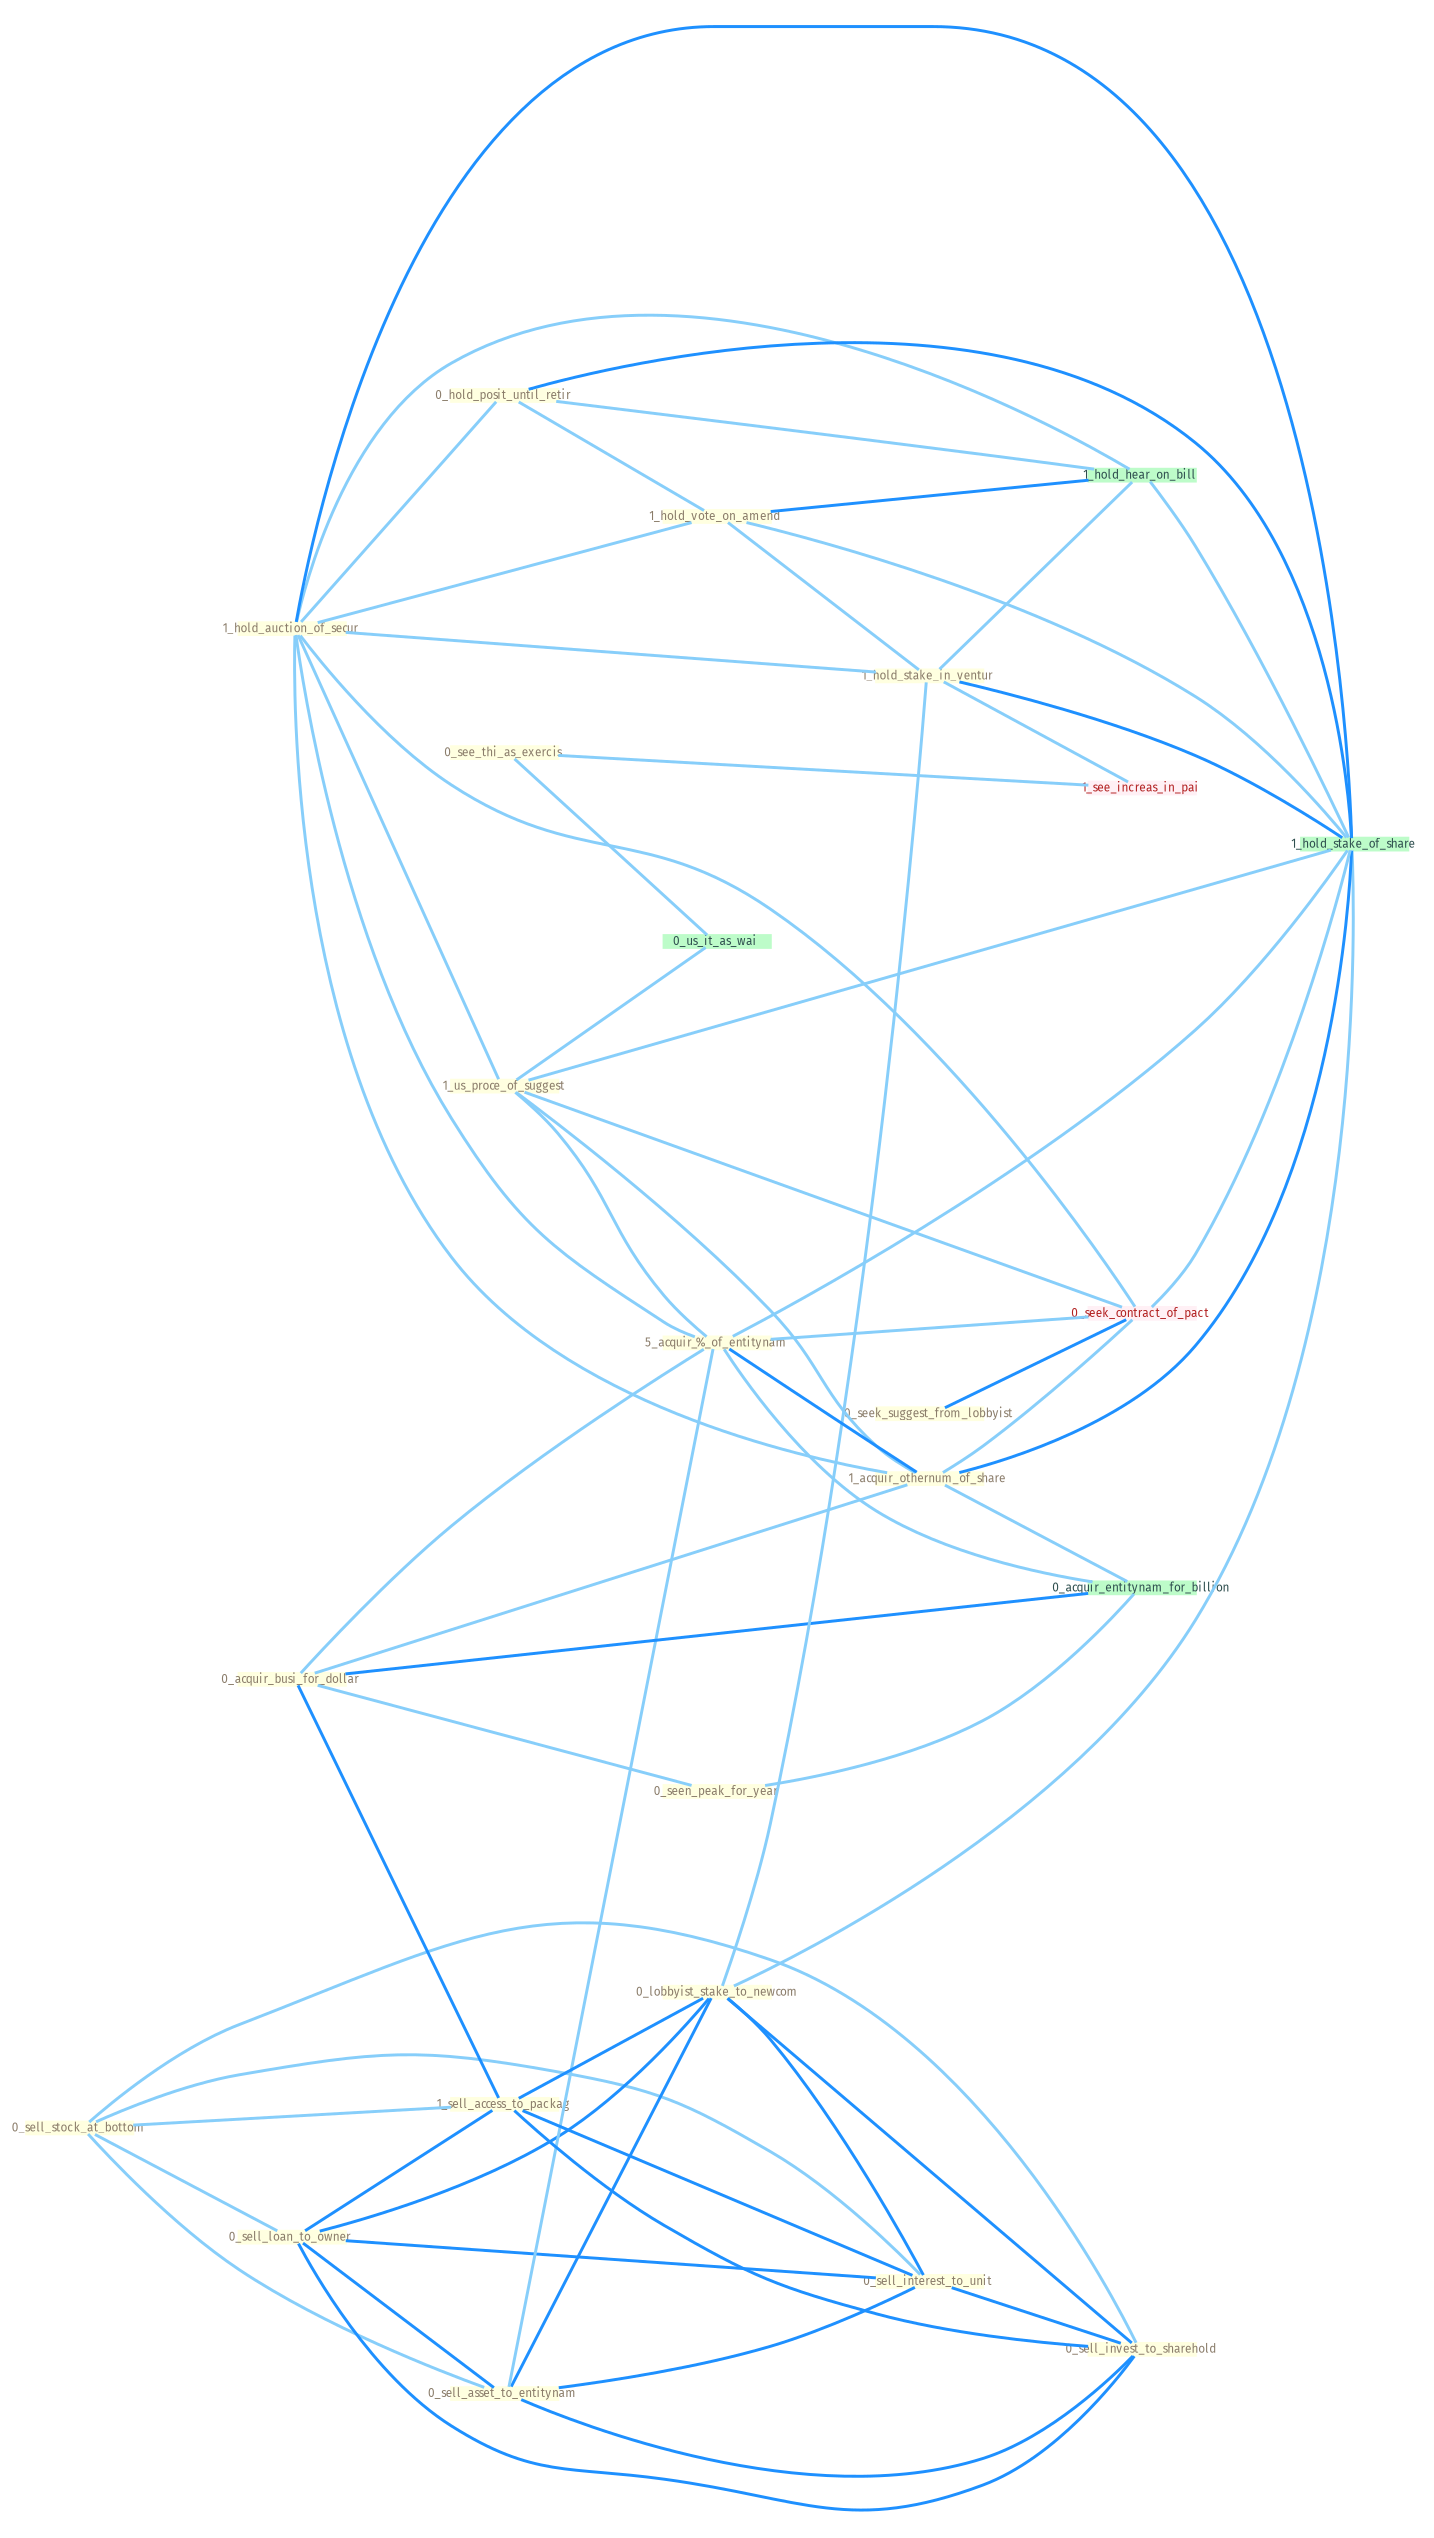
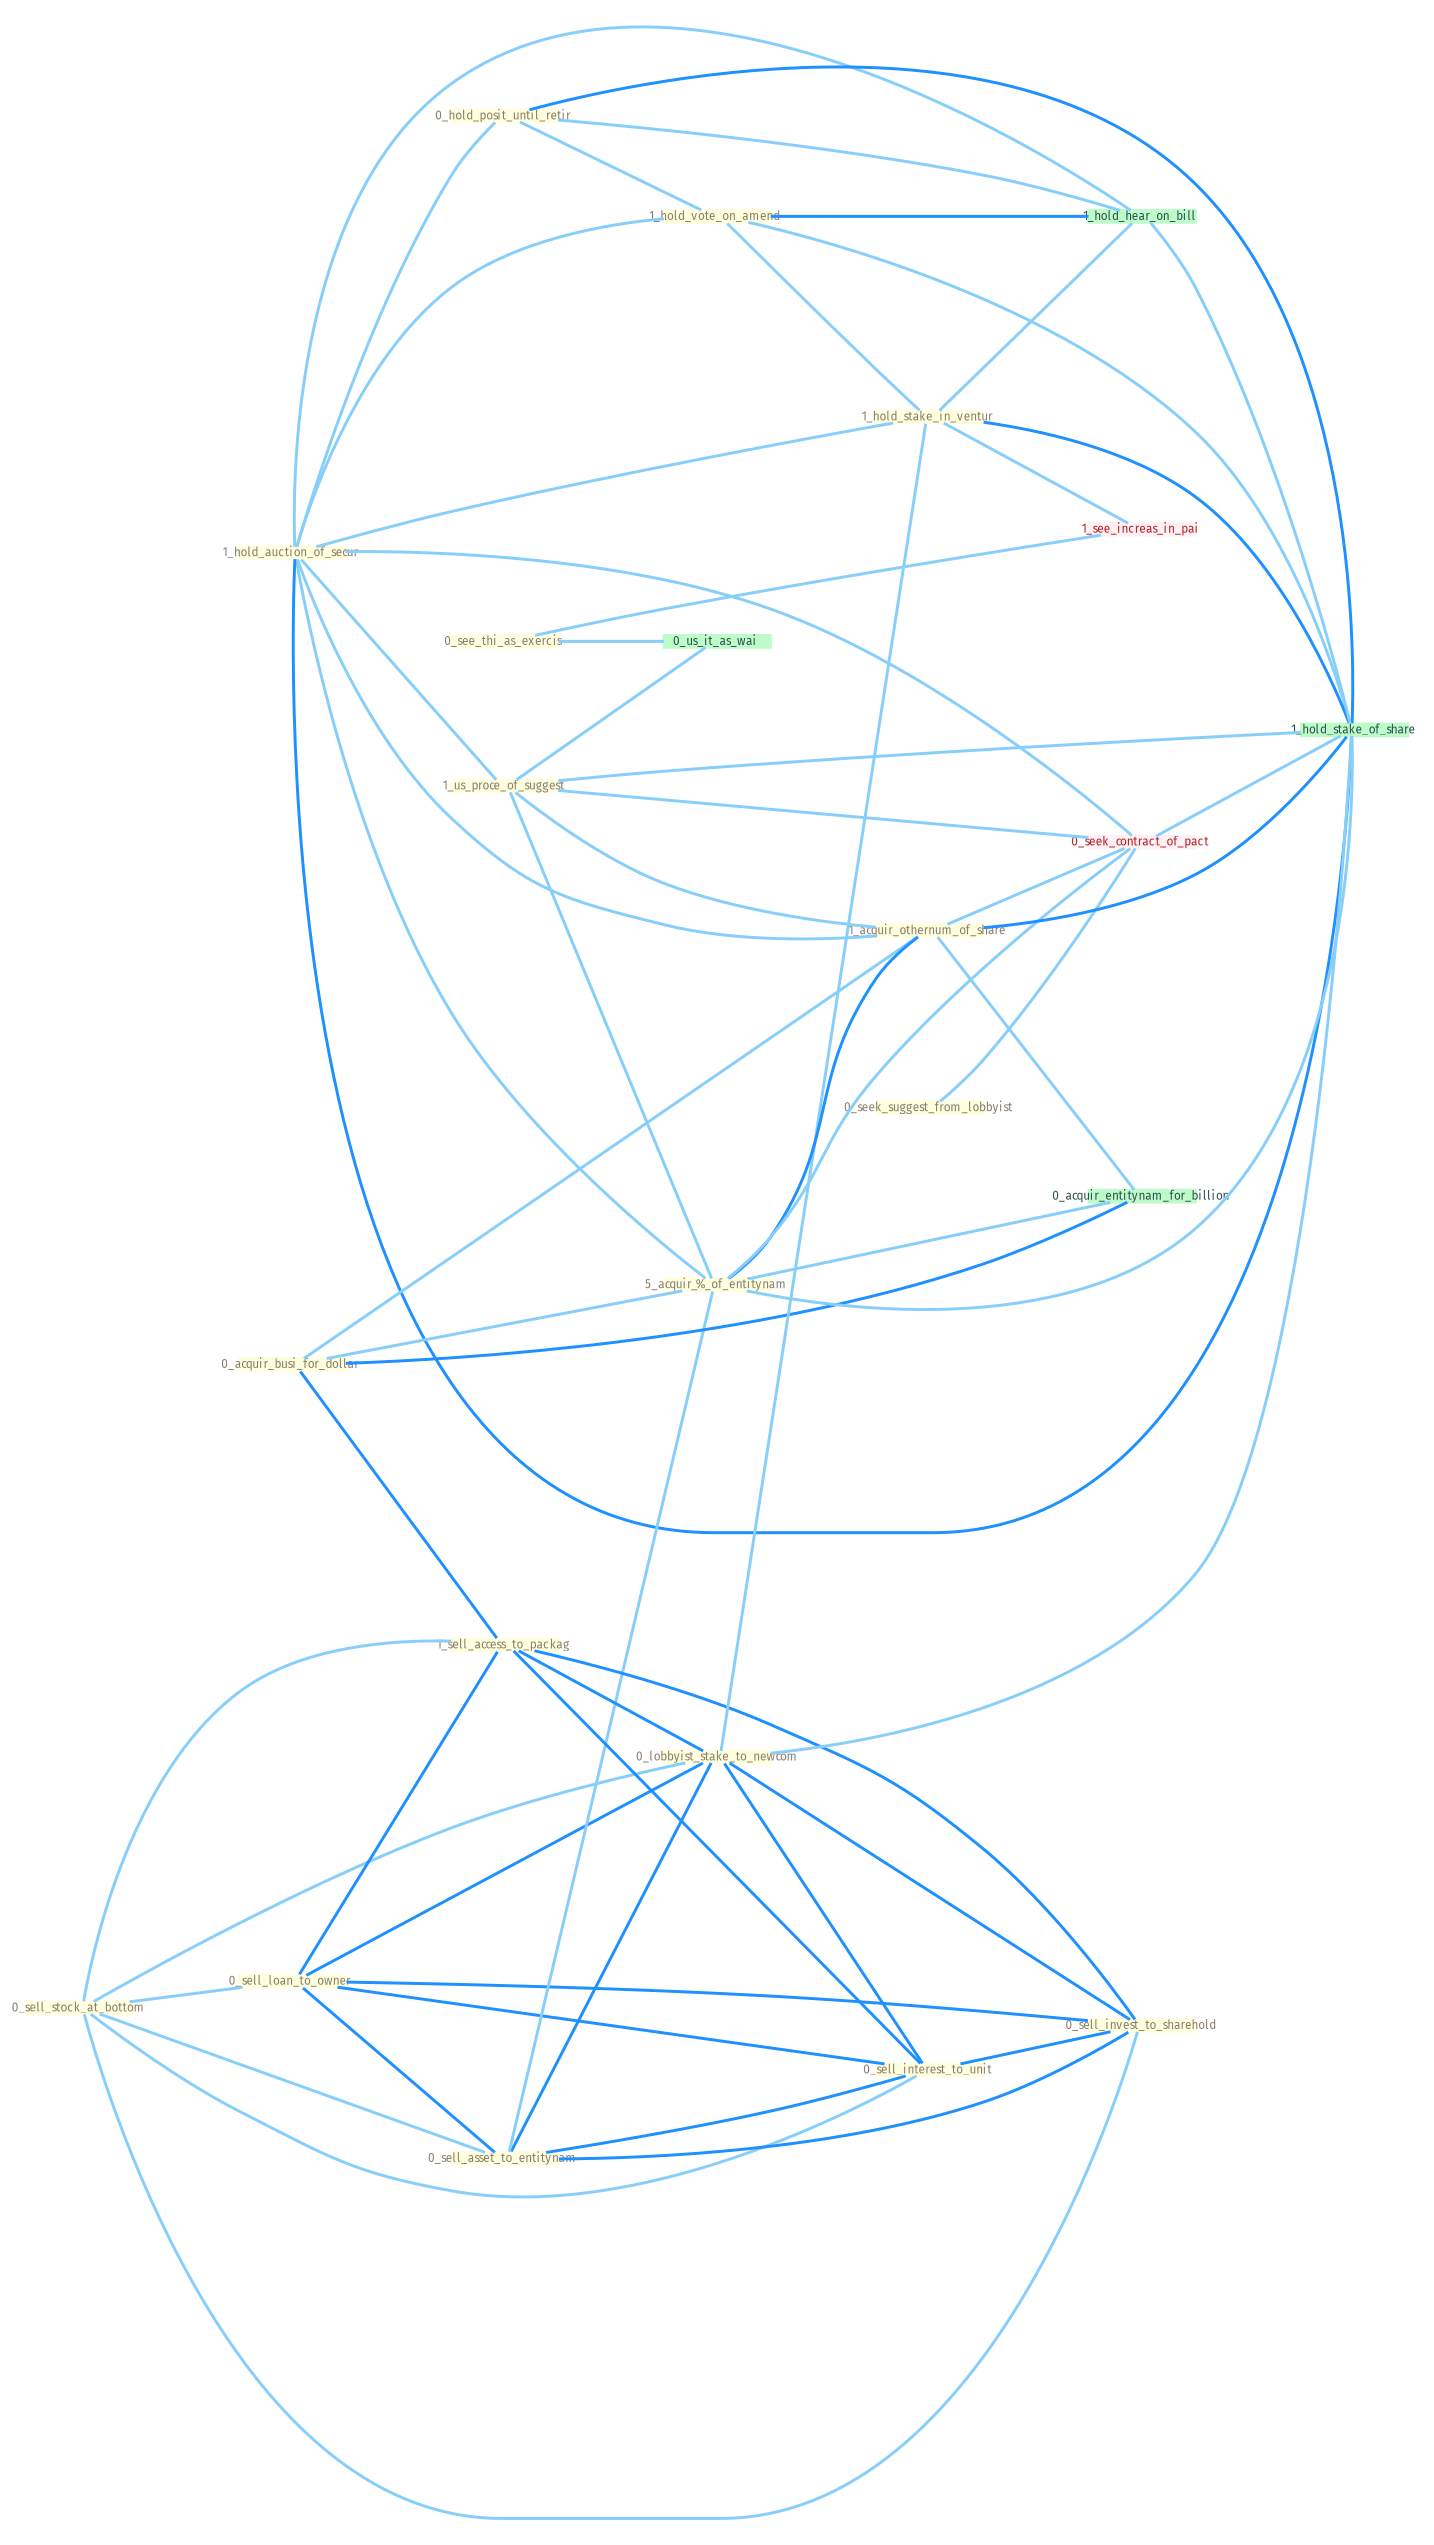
edge "0_seek_contract_of_pact" -- "0_seek_suggest_from_lobbyist": color #1e90ff -> #87cefa
node "0_seen_peak_for_year": removed
edge "0_lobbyist_stake_to_newcom" -- "0_sell_stock_at_bottom": added
